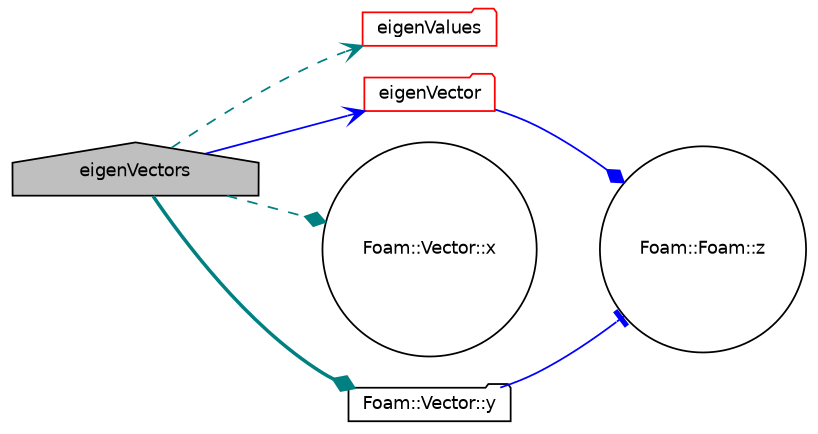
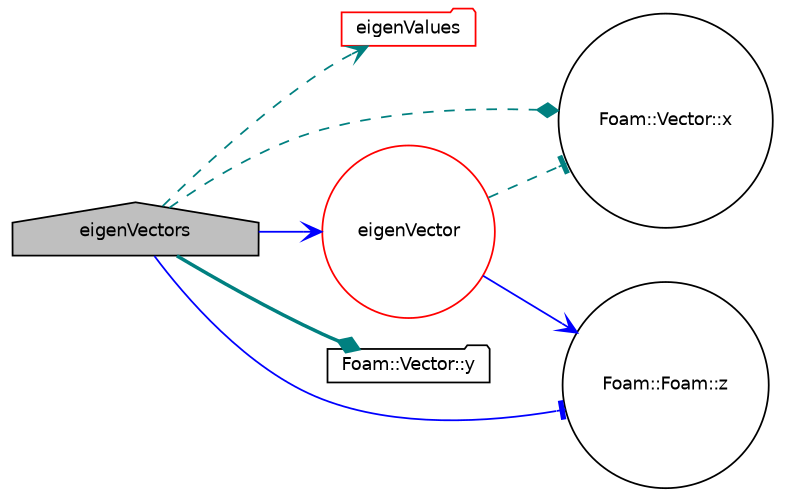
node "eigenVector": shape folder -> circle
edge "eigenVector" -> "Foam::Foam::z": arrowhead diamond -> vee
edge "eigenVector" -> "Foam::Vector::x": added
edge "Foam::Vector::y" -> "Foam::Foam::z": now "eigenVectors" -> "Foam::Foam::z"
